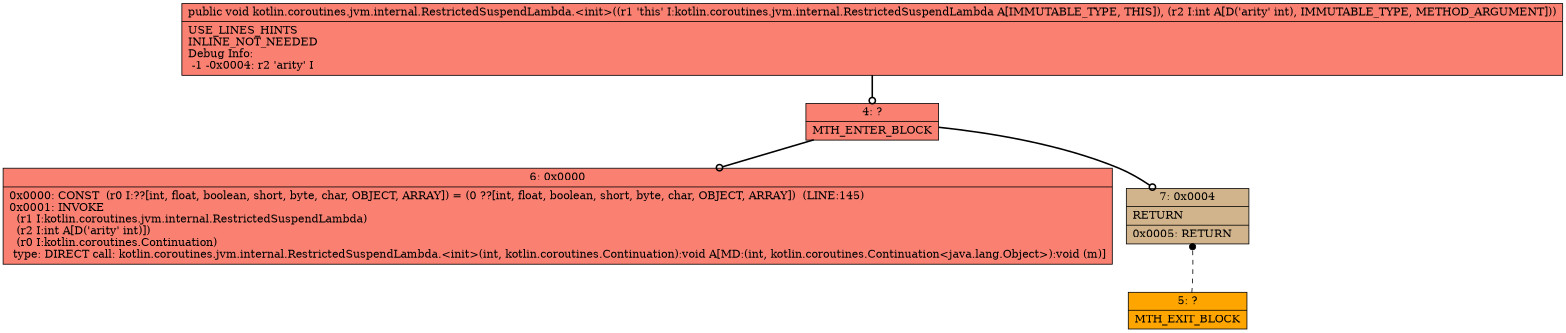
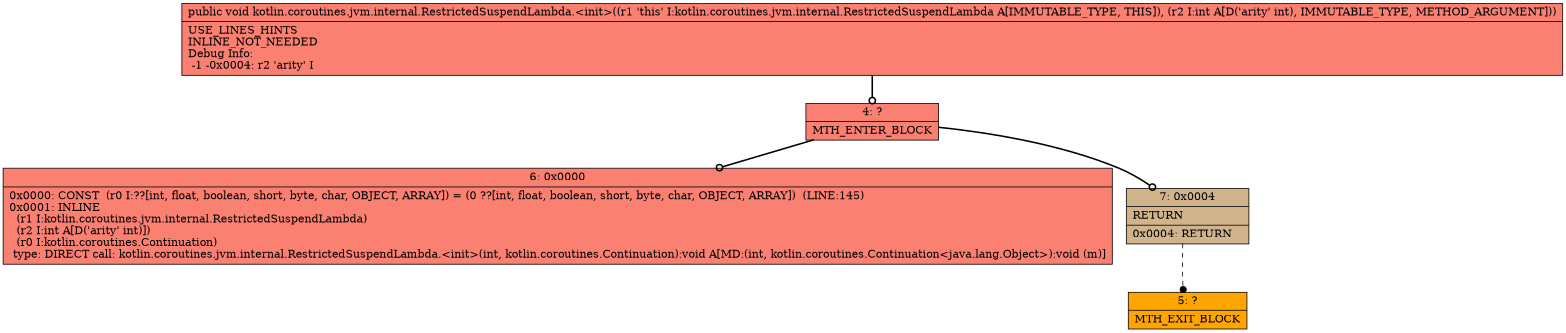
node "6: 0x0000": text "0x0001: INVOKE" -> "0x0001: INLINE"
node "7: 0x0004": text "0x0005: RETURN" -> "0x0004: RETURN"
edge "5: ?" -> "7: 0x0004": reversed
